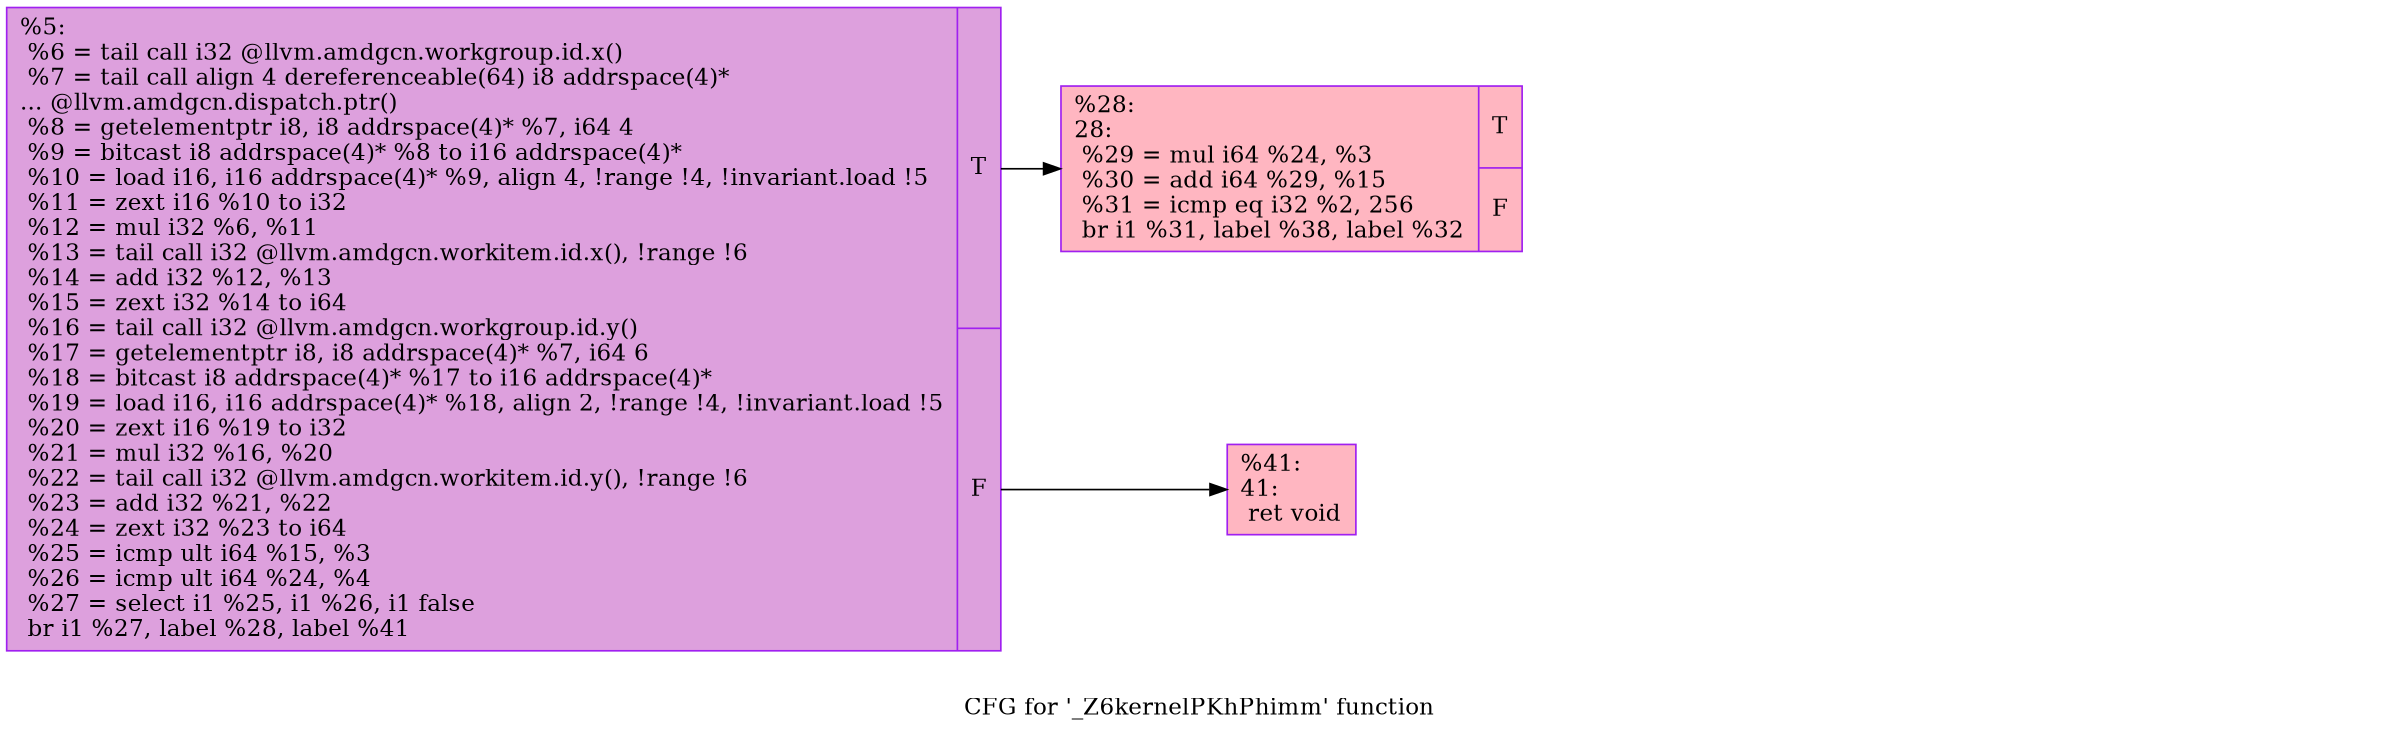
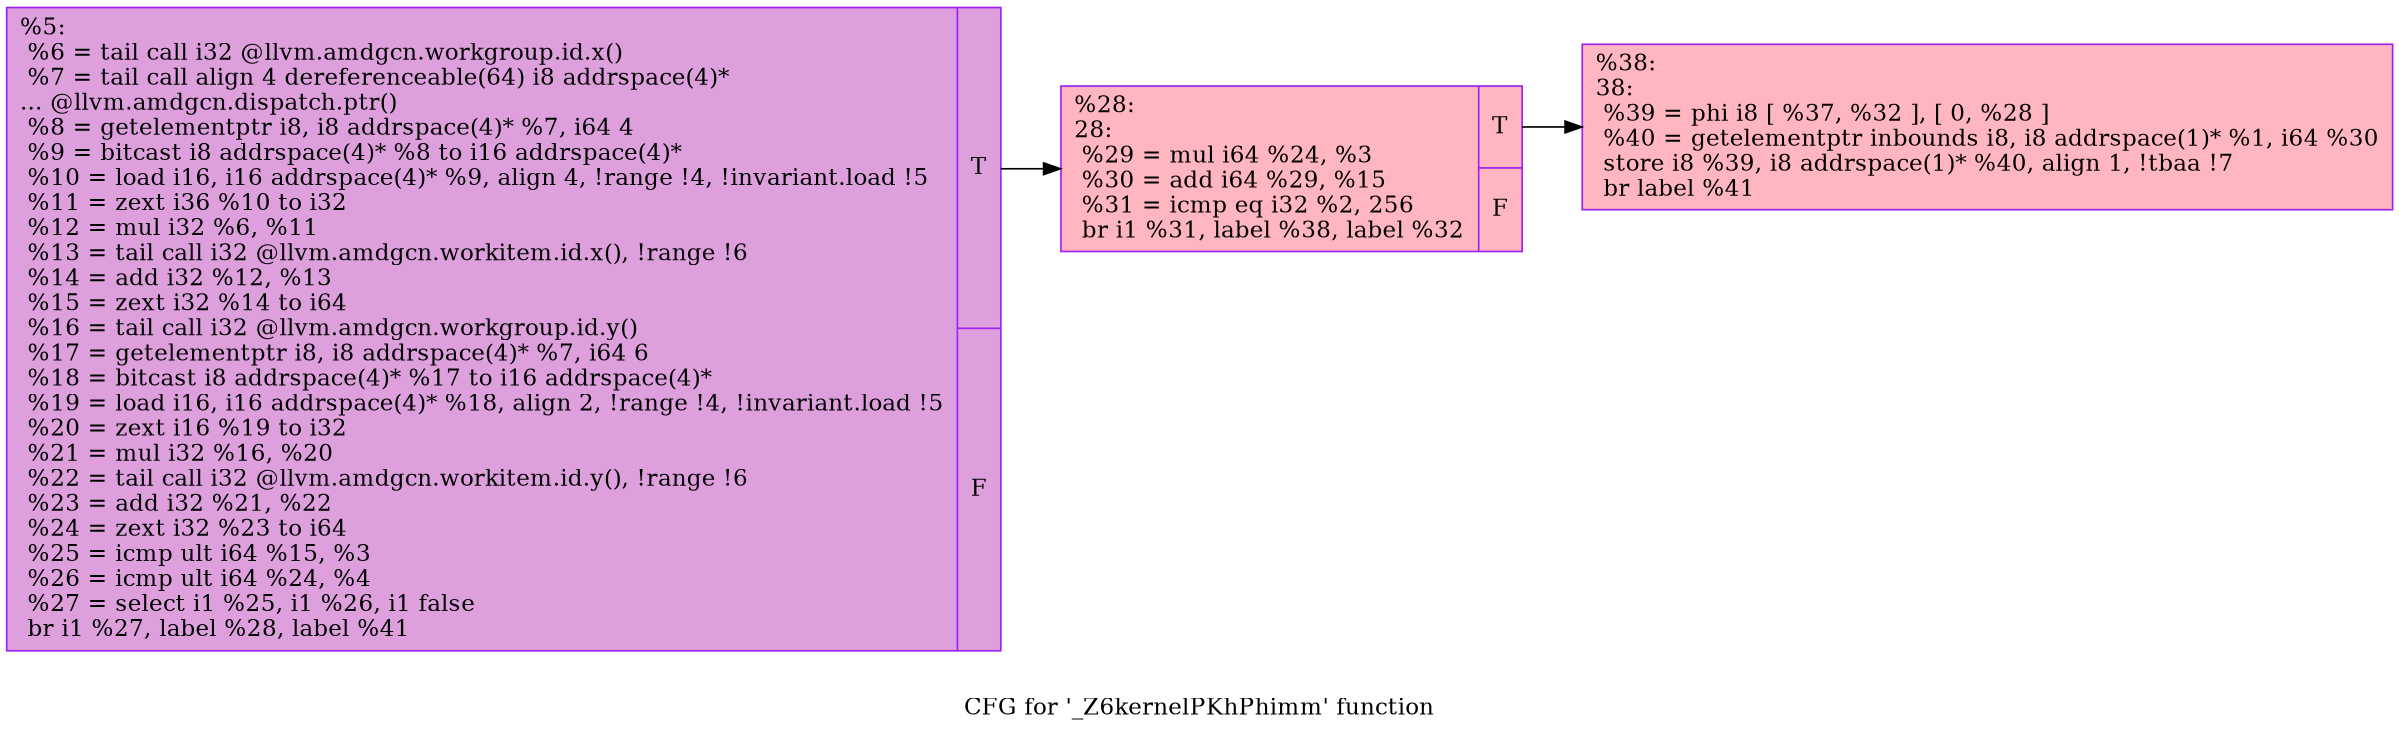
node "%38:": added
node "%5:": text "%11 = zext i16 %10 to i32" -> "%11 = zext i36 %10 to i32"
node "%41:": removed
